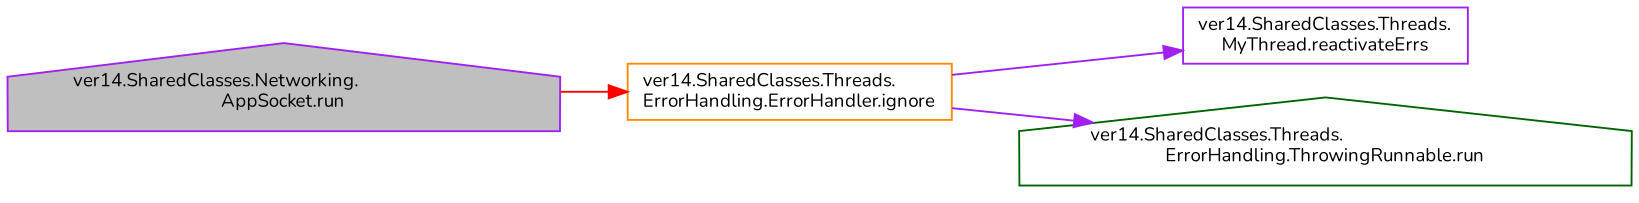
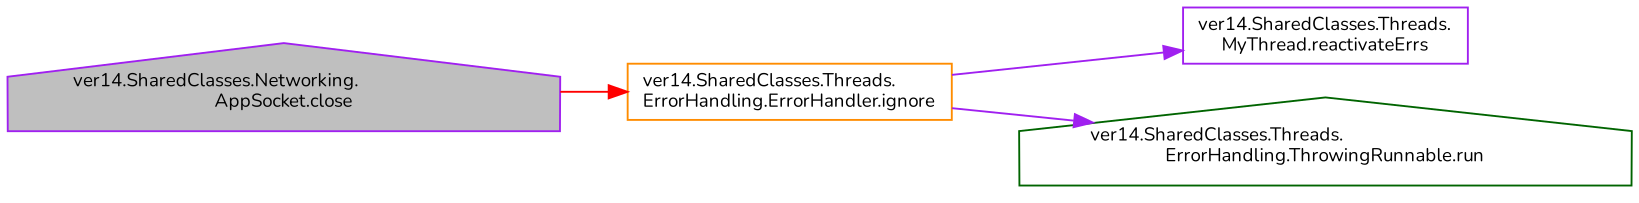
node "ver14.SharedClasses.Networking. AppSocket.run": label "ver14.SharedClasses.Networking. AppSocket.run" -> "ver14.SharedClasses.Networking. AppSocket.close"
